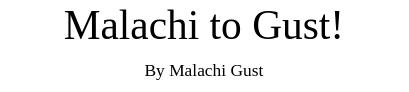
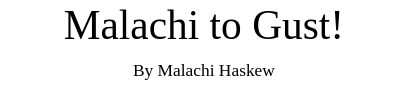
node "By Malachi Gust": label "By Malachi Gust" -> "By Malachi Haskew"
